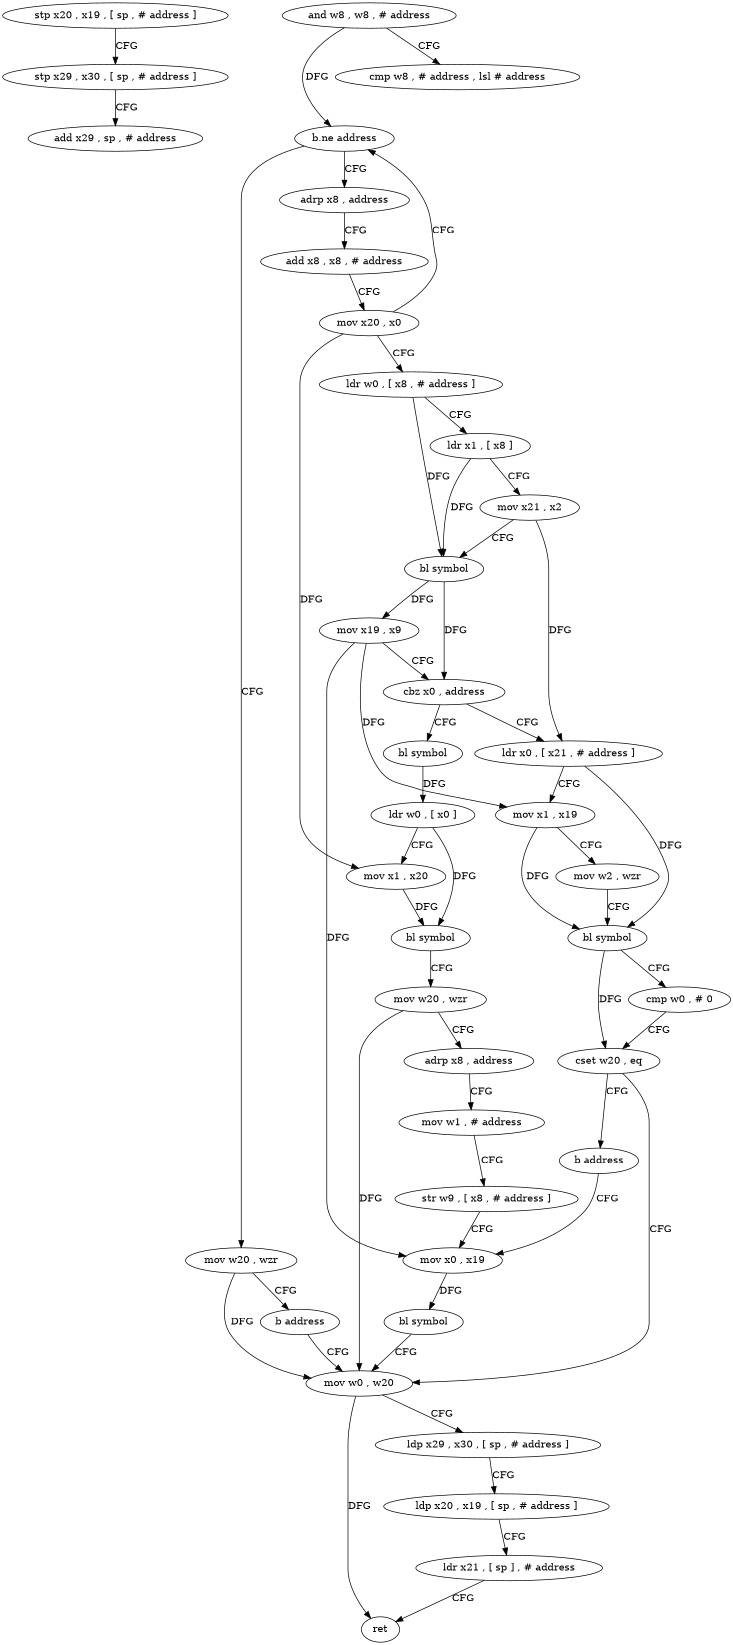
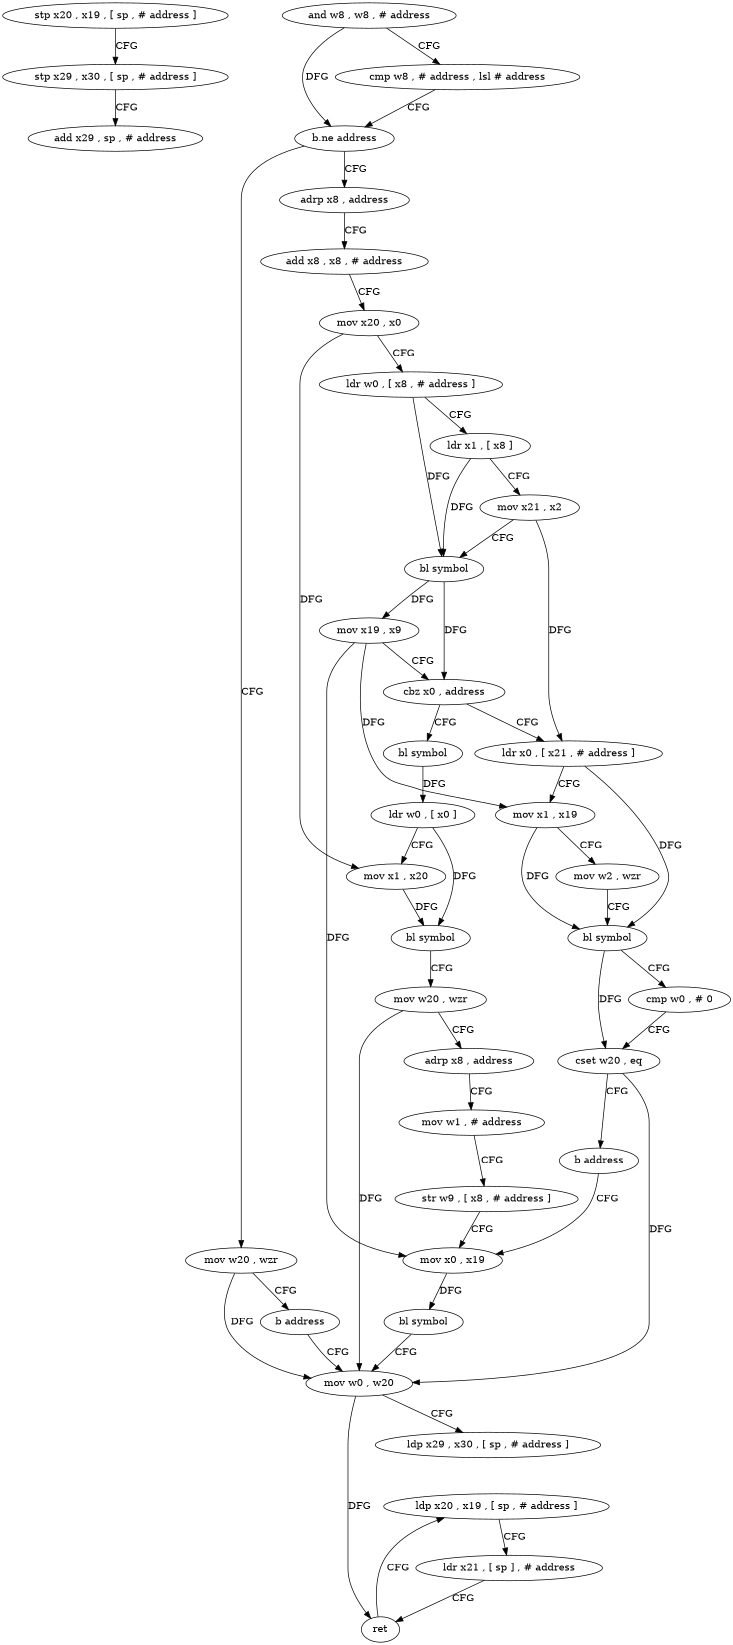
edge "mov x20 , x0" -> "b.ne address": now "cmp w8 , # address , lsl # address" -> "b.ne address"
edge "cset w20 , eq" -> "mov w0 , w20": label "CFG" -> "DFG"
edge "ldp x29 , x30 , [ sp , # address ]" -> "ldp x20 , x19 , [ sp , # address ]": now "ret" -> "ldp x20 , x19 , [ sp , # address ]"
